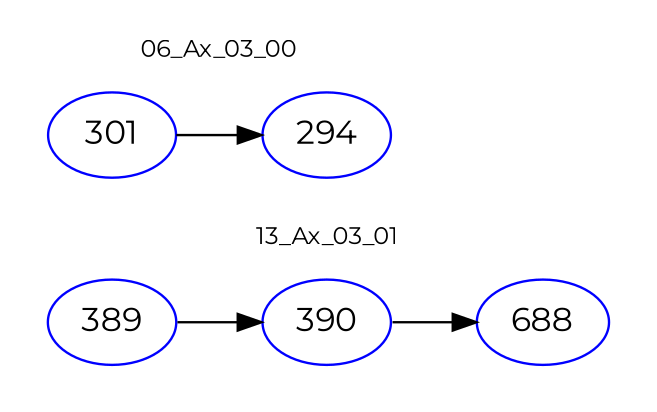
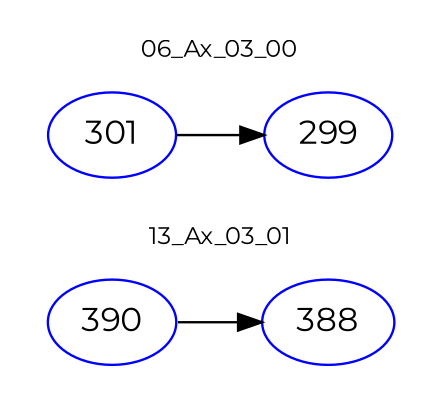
node "294": label "294" -> "299"
node "389": removed
node "688": label "688" -> "388"
